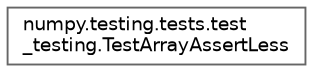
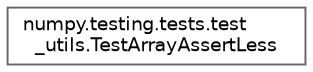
node "numpy.testing.tests.test _testing.TestArrayAssertLess": label "numpy.testing.tests.test _testing.TestArrayAssertLess" -> "numpy.testing.tests.test _utils.TestArrayAssertLess"
